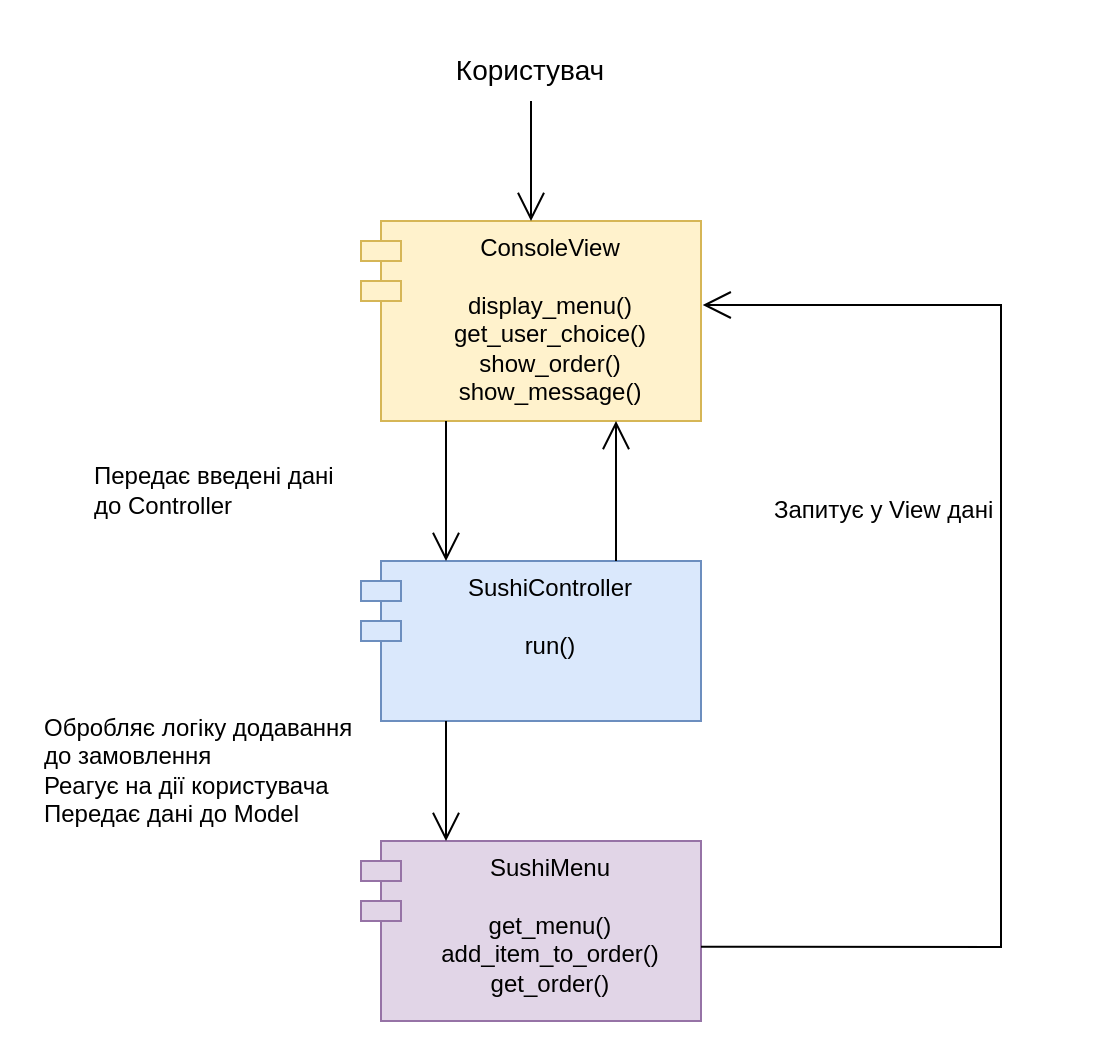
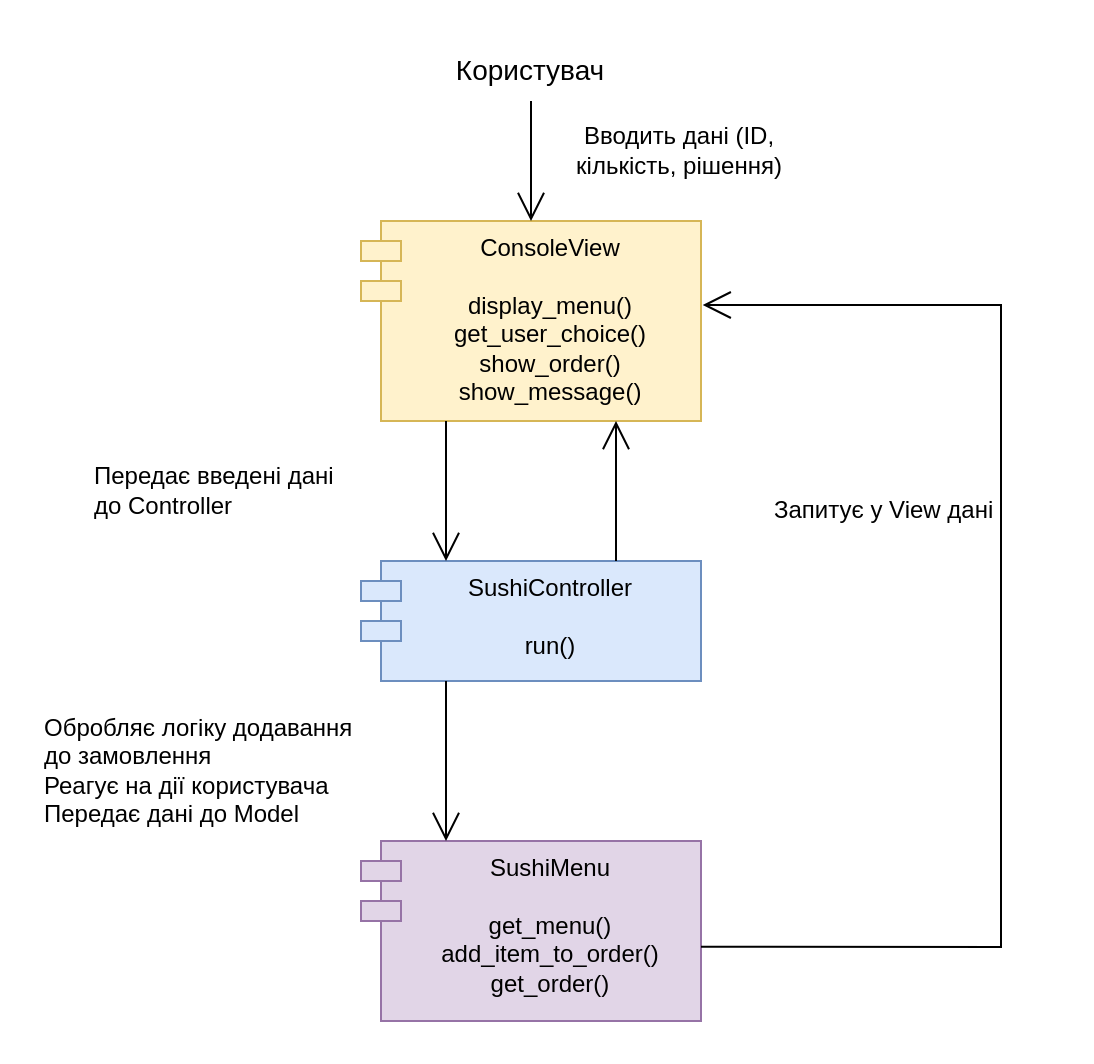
node "Вводить дані (ID, кількість, рішення)": added
node "SushiController run()": size 340x160 -> 340x120
